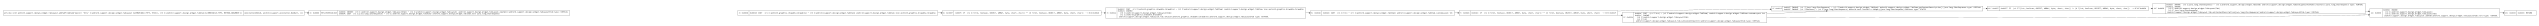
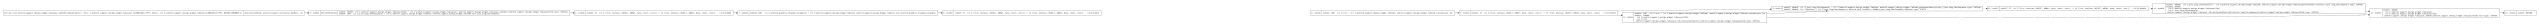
node "1: 0x0006": added
node "5: 0x0011": removed
